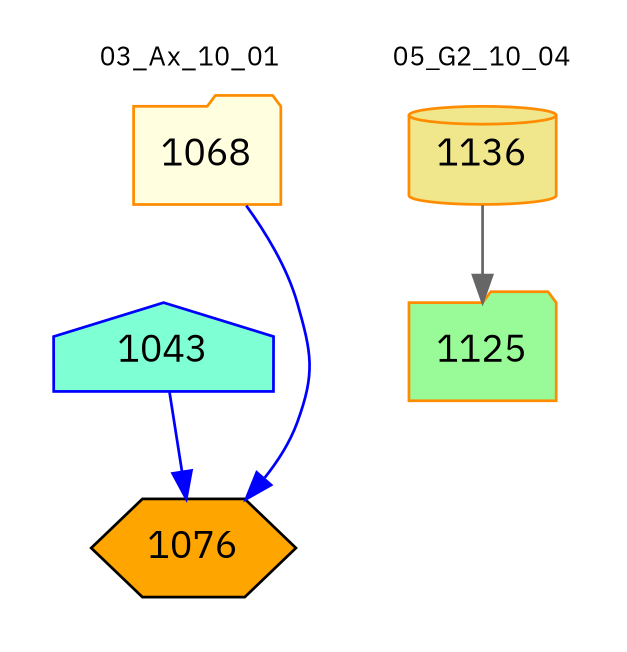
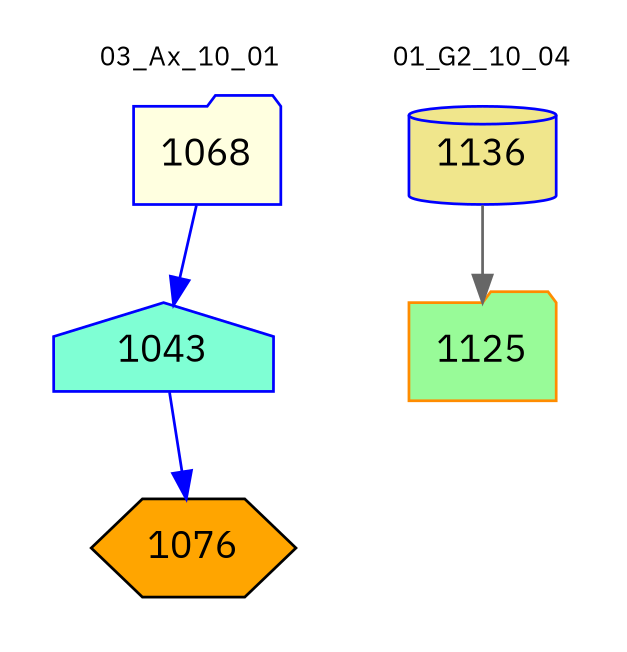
cluster "05_G2_10_04": label "05_G2_10_04" -> "01_G2_10_04"
node "1068": color darkorange -> blue
node "1136": color darkorange -> blue
edge "1068" -> "1076": now "1068" -> "1043"
